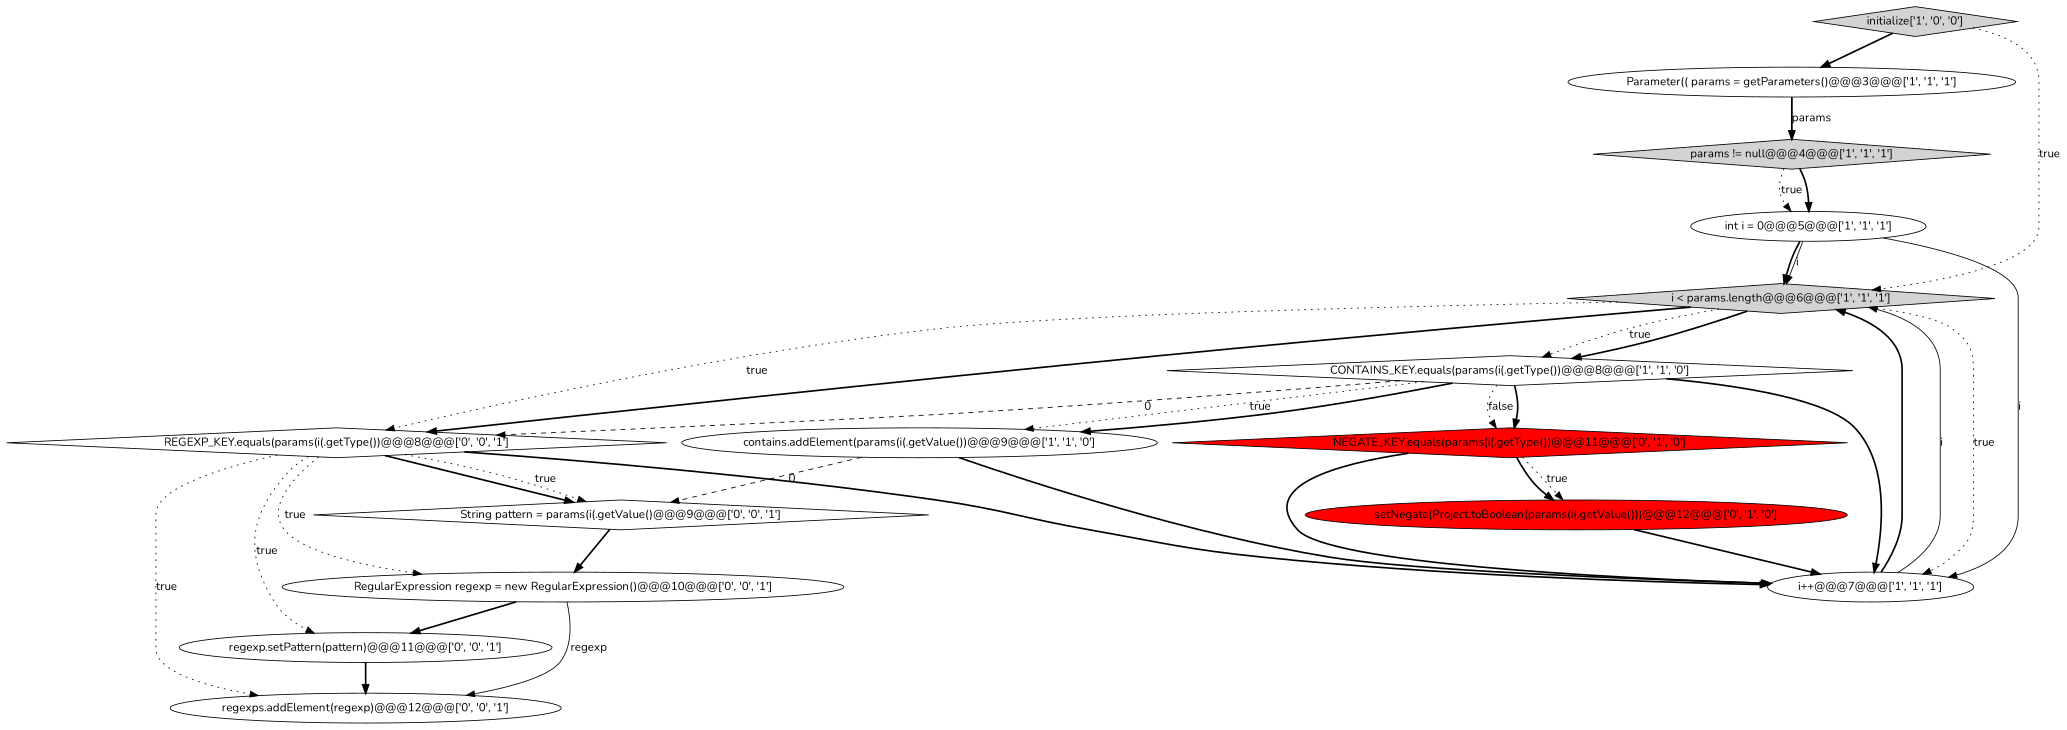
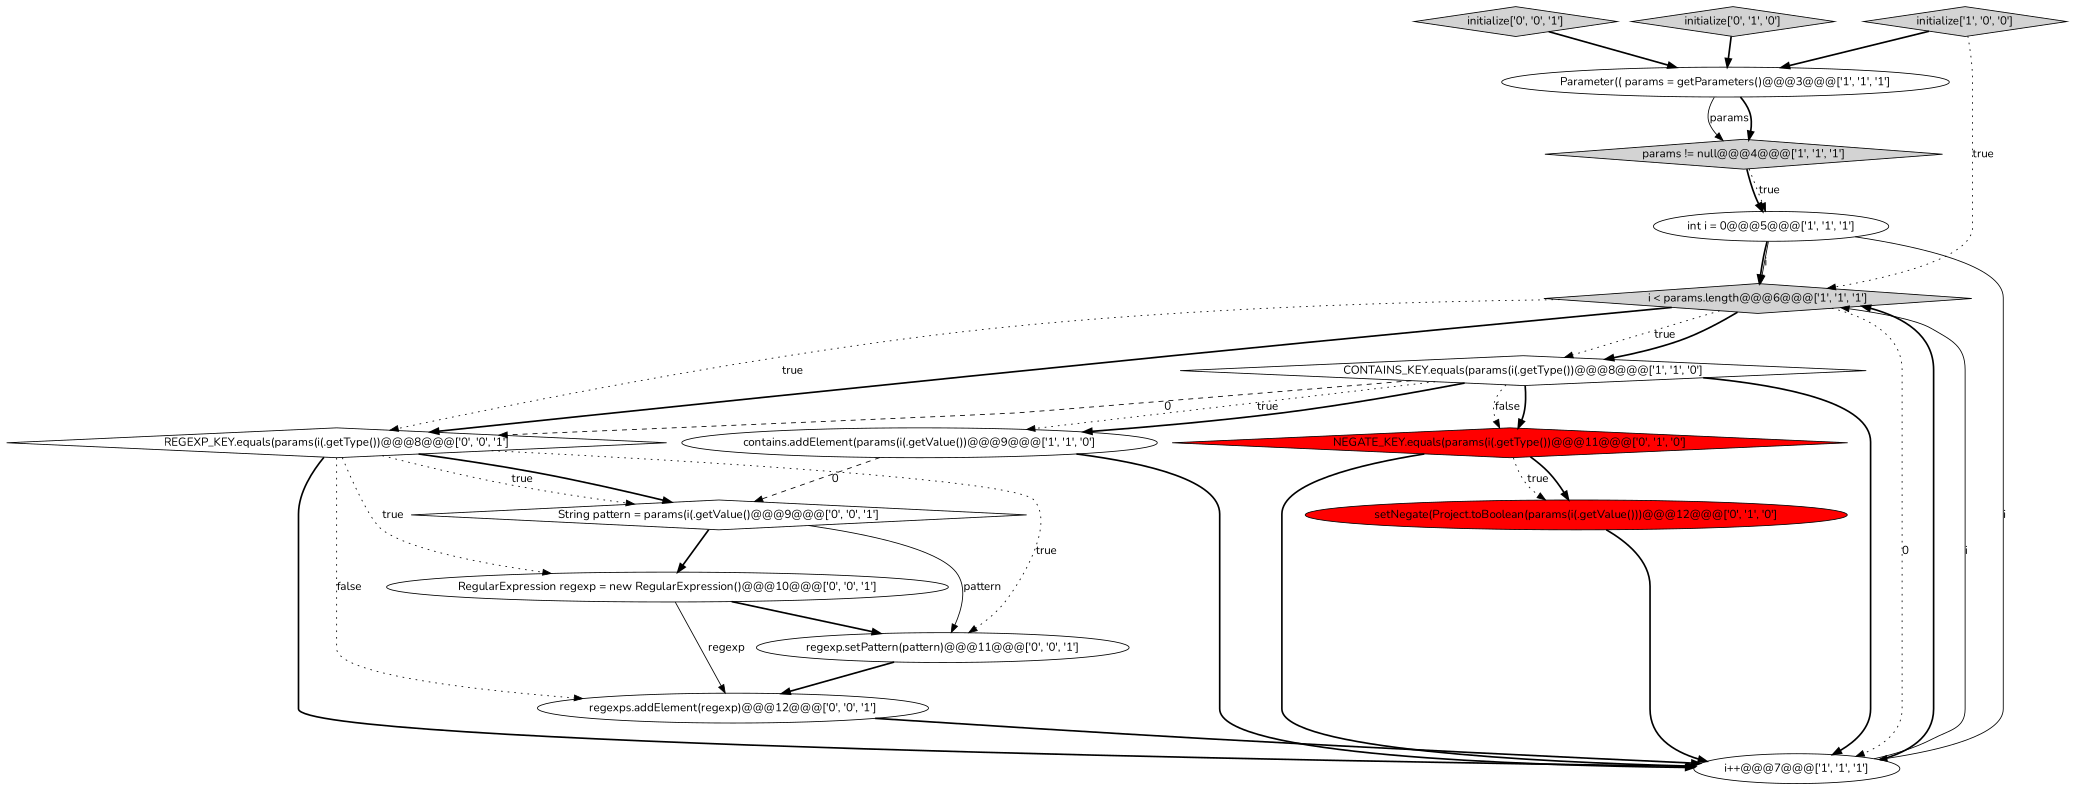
node "initialize['0', '0', '1']": added
node "initialize['0', '1', '0']": added
edge "i < params.length@@@6@@@['1', '1', '1']" -> "i++@@@7@@@['1', '1', '1']": label "true" -> "0"
edge "String pattern = params(i(.getValue()@@@9@@@['0', '0', '1']" -> "regexp.setPattern(pattern)@@@11@@@['0', '0', '1']": added, label "pattern"
edge "REGEXP_KEY.equals(params(i(.getType())@@@8@@@['0', '0', '1']" -> "regexps.addElement(regexp)@@@12@@@['0', '0', '1']": label "true" -> "false"
edge "regexps.addElement(regexp)@@@12@@@['0', '0', '1']" -> "i++@@@7@@@['1', '1', '1']": added
